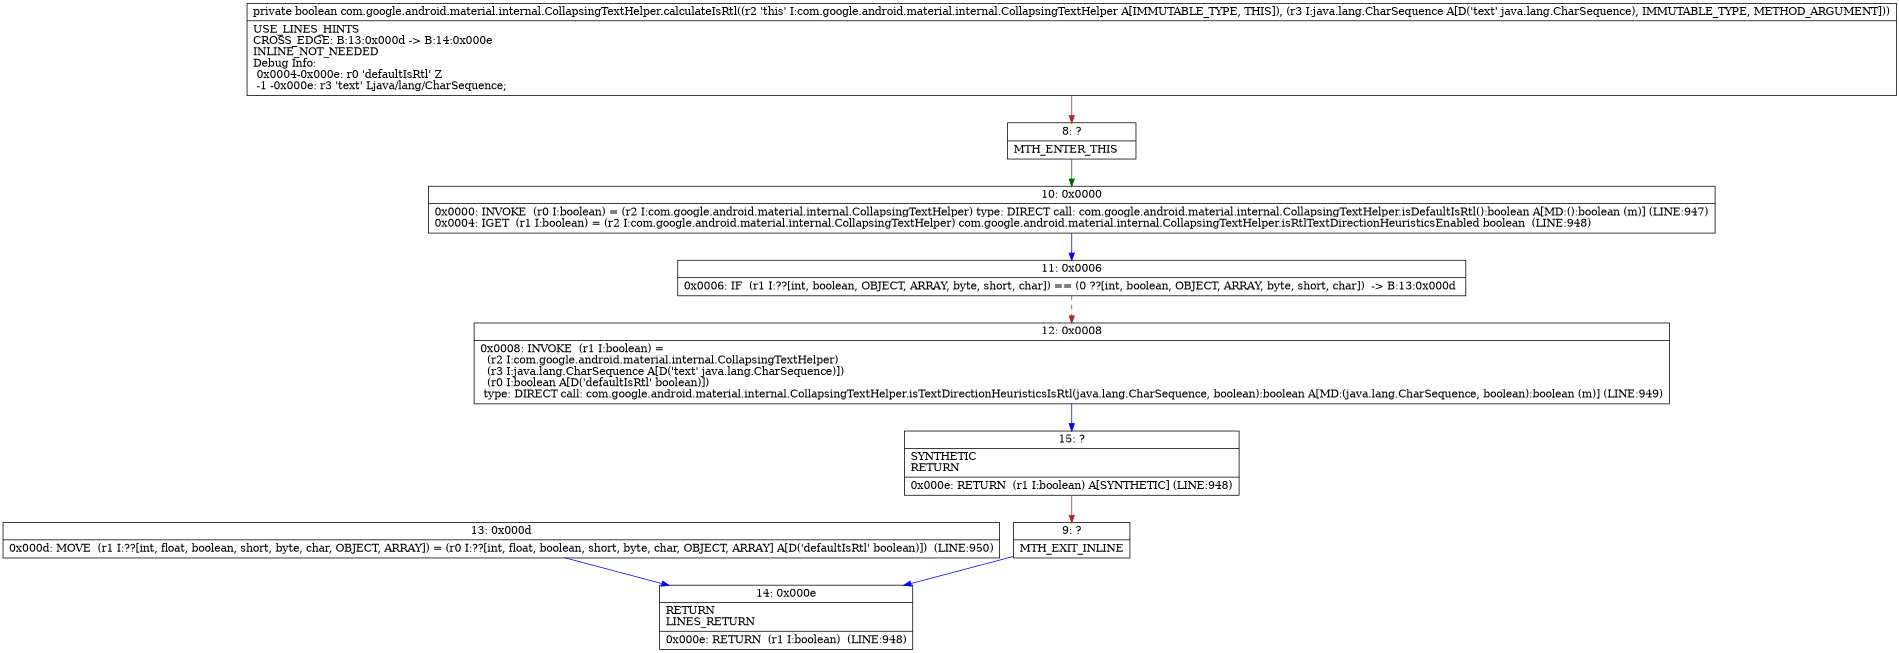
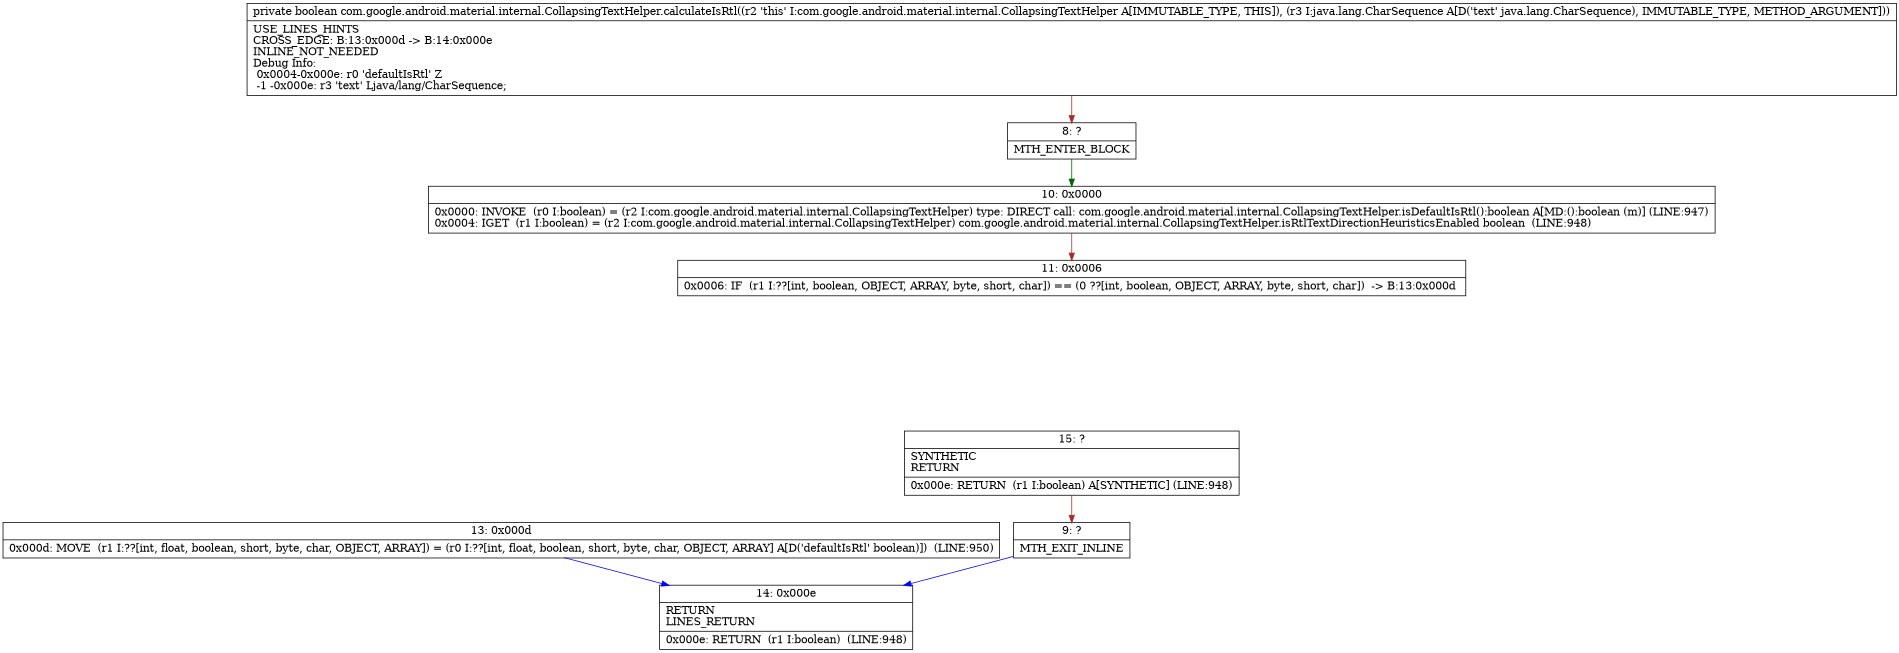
node "8: ?": text "MTH_ENTER_THIS" -> "MTH_ENTER_BLOCK"
edge "10: 0x0000" -> "11: 0x0006": color blue -> brown
node "12: 0x0008": removed
